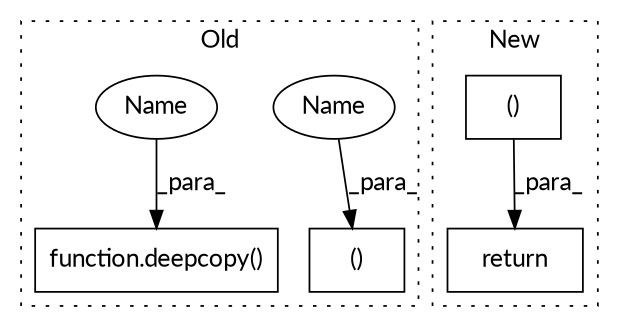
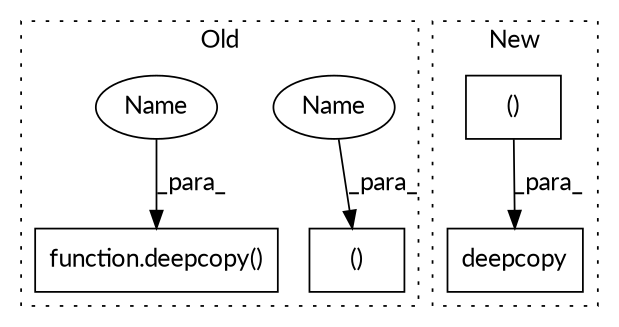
node "return": label "return" -> "deepcopy"
